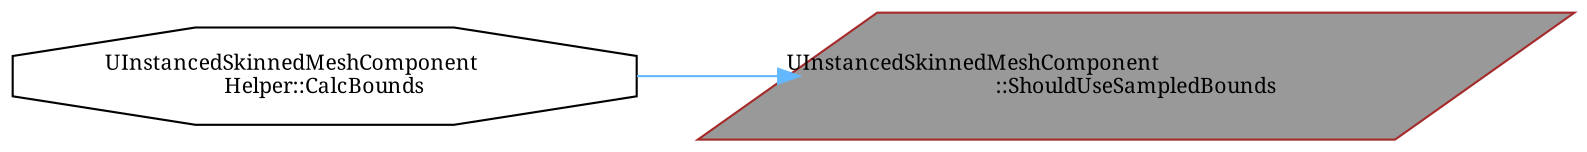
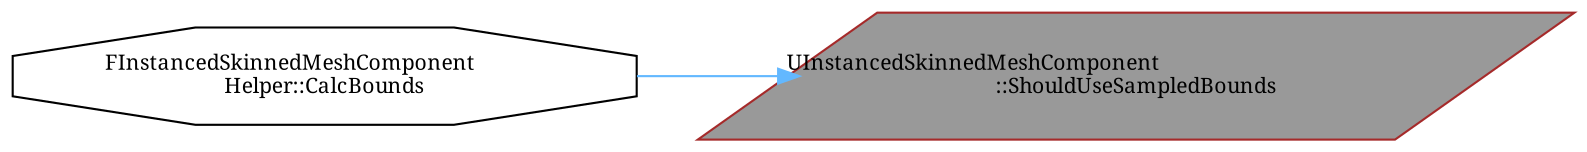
node "UInstancedSkinnedMeshComponent Helper::CalcBounds": label "UInstancedSkinnedMeshComponent Helper::CalcBounds" -> "FInstancedSkinnedMeshComponent Helper::CalcBounds"
